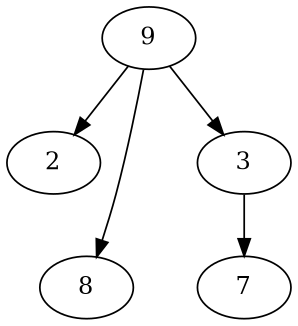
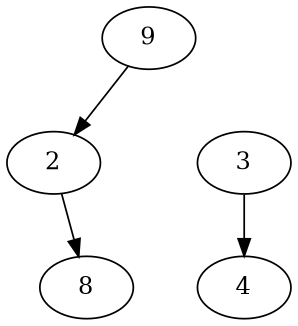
edge "9" -> "3": removed
edge "9" -> "8": now "2" -> "8"
node "7": label "7" -> "4"
